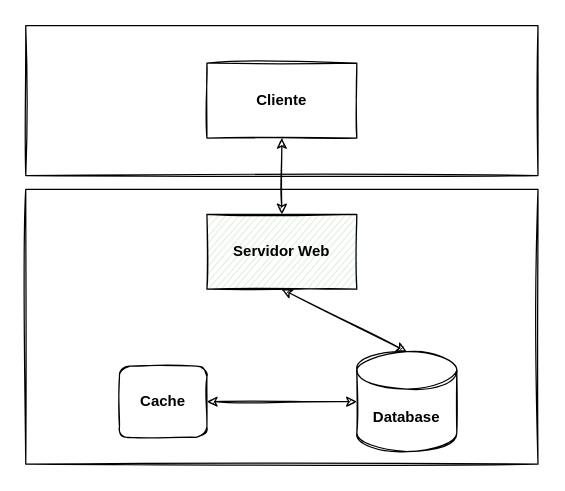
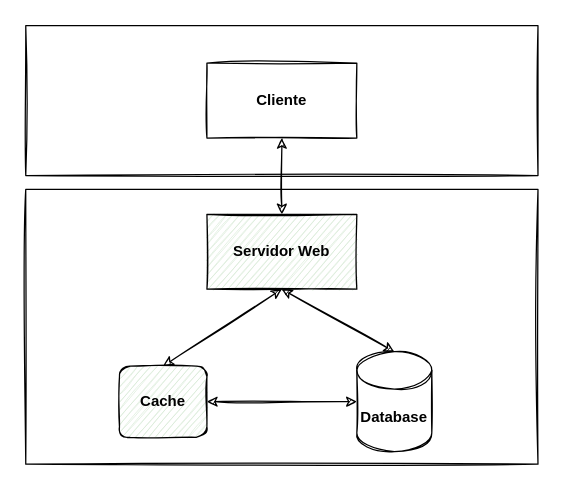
edge "Servidor Web" -- "Cache": added
node "Cache": fillcolor #ffffff -> #d5e8d4
node "Database": size 100x100 -> 75x100
